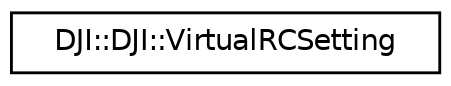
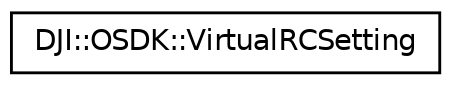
node "DJI::DJI::VirtualRCSetting": label "DJI::DJI::VirtualRCSetting" -> "DJI::OSDK::VirtualRCSetting"
